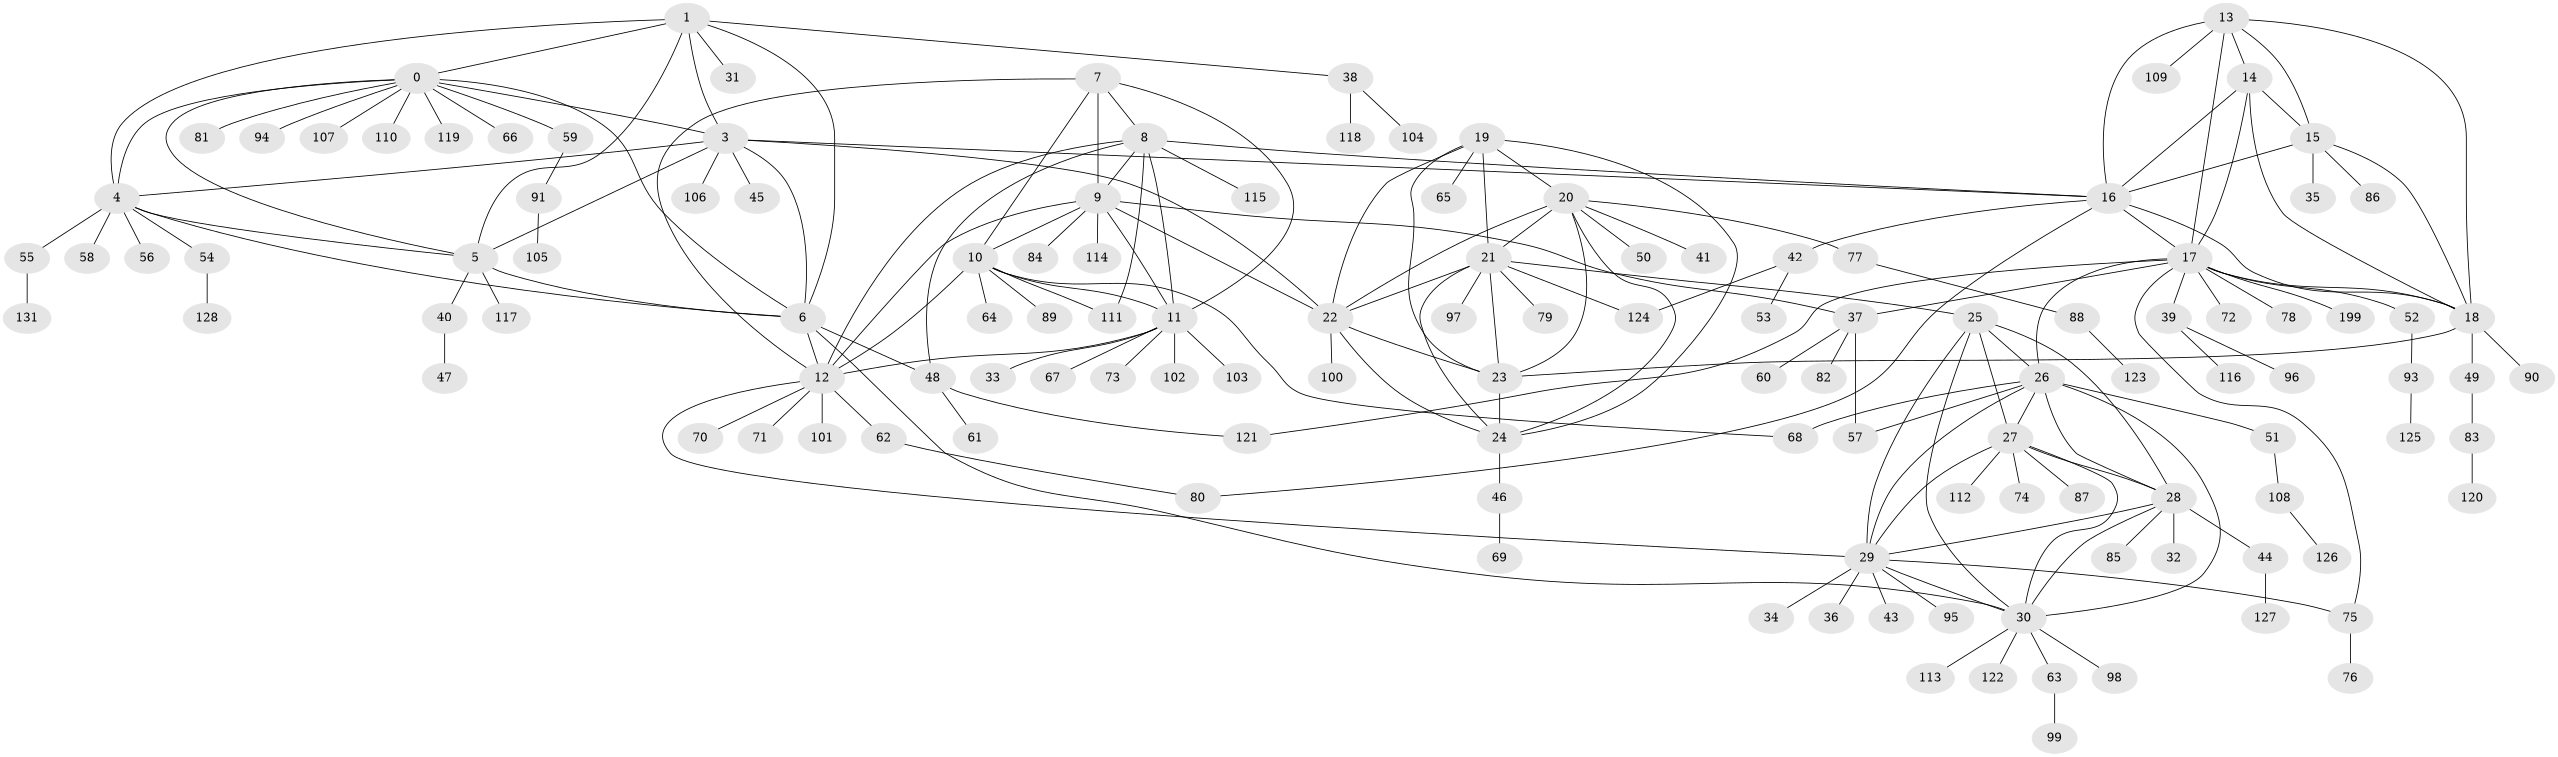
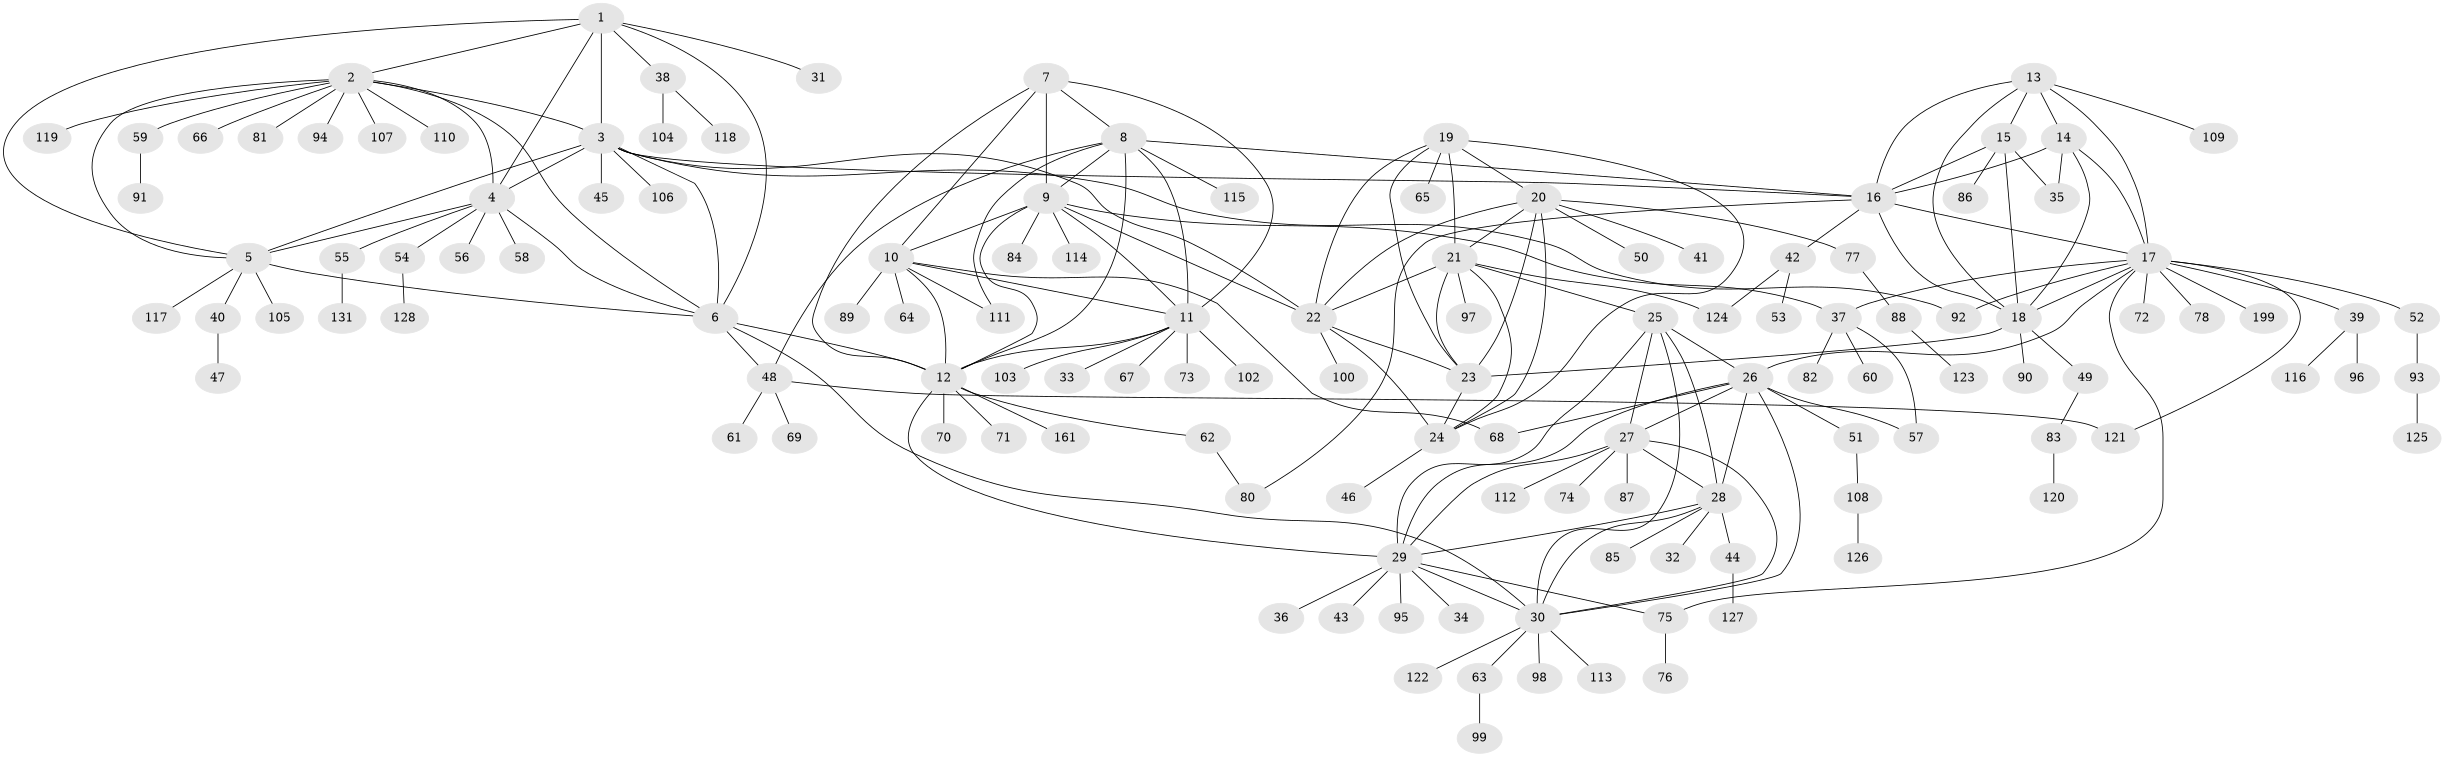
node "0": label "0" -> "2"
edge "14" -- "15": now "14" -- "35"
edge "91" -- "105": now "5" -- "105"
node "79": removed
node "92": added
node "101": label "101" -> "161"
edge "46" -- "69": now "48" -- "69"
